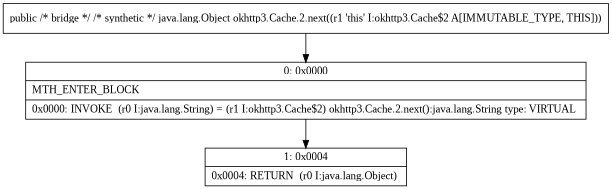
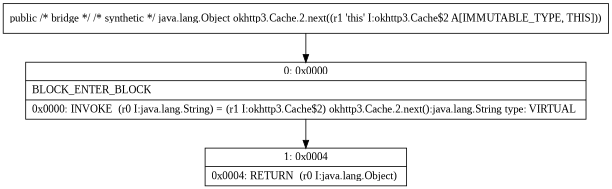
node "0: 0x0000": text "MTH_ENTER_BLOCK" -> "BLOCK_ENTER_BLOCK"
